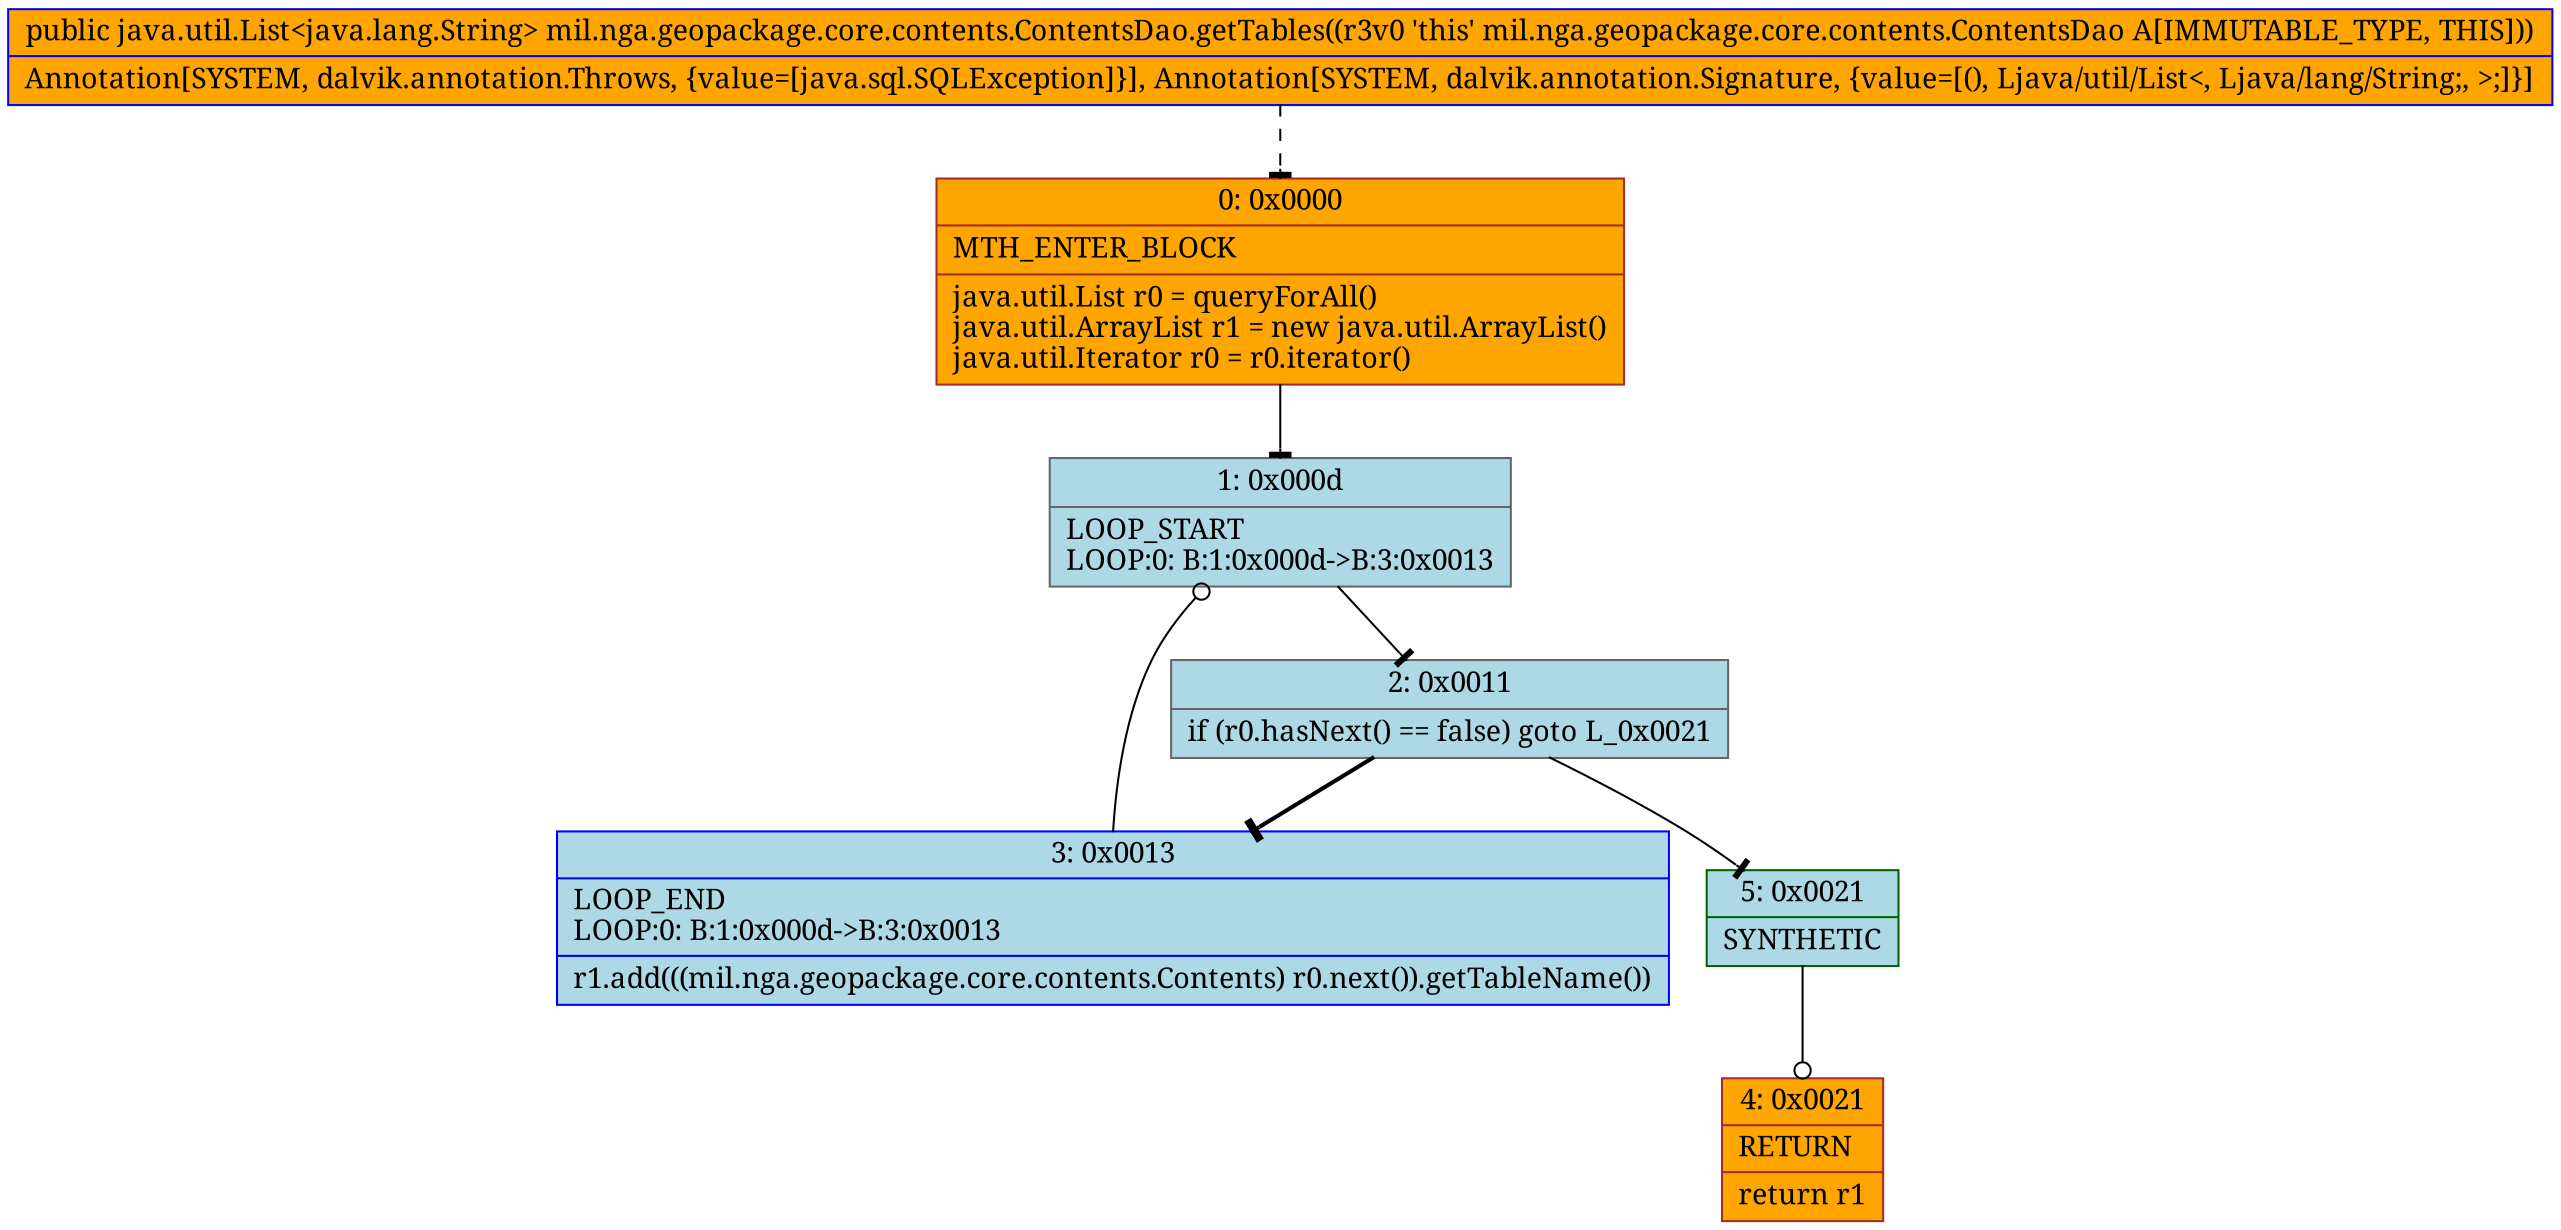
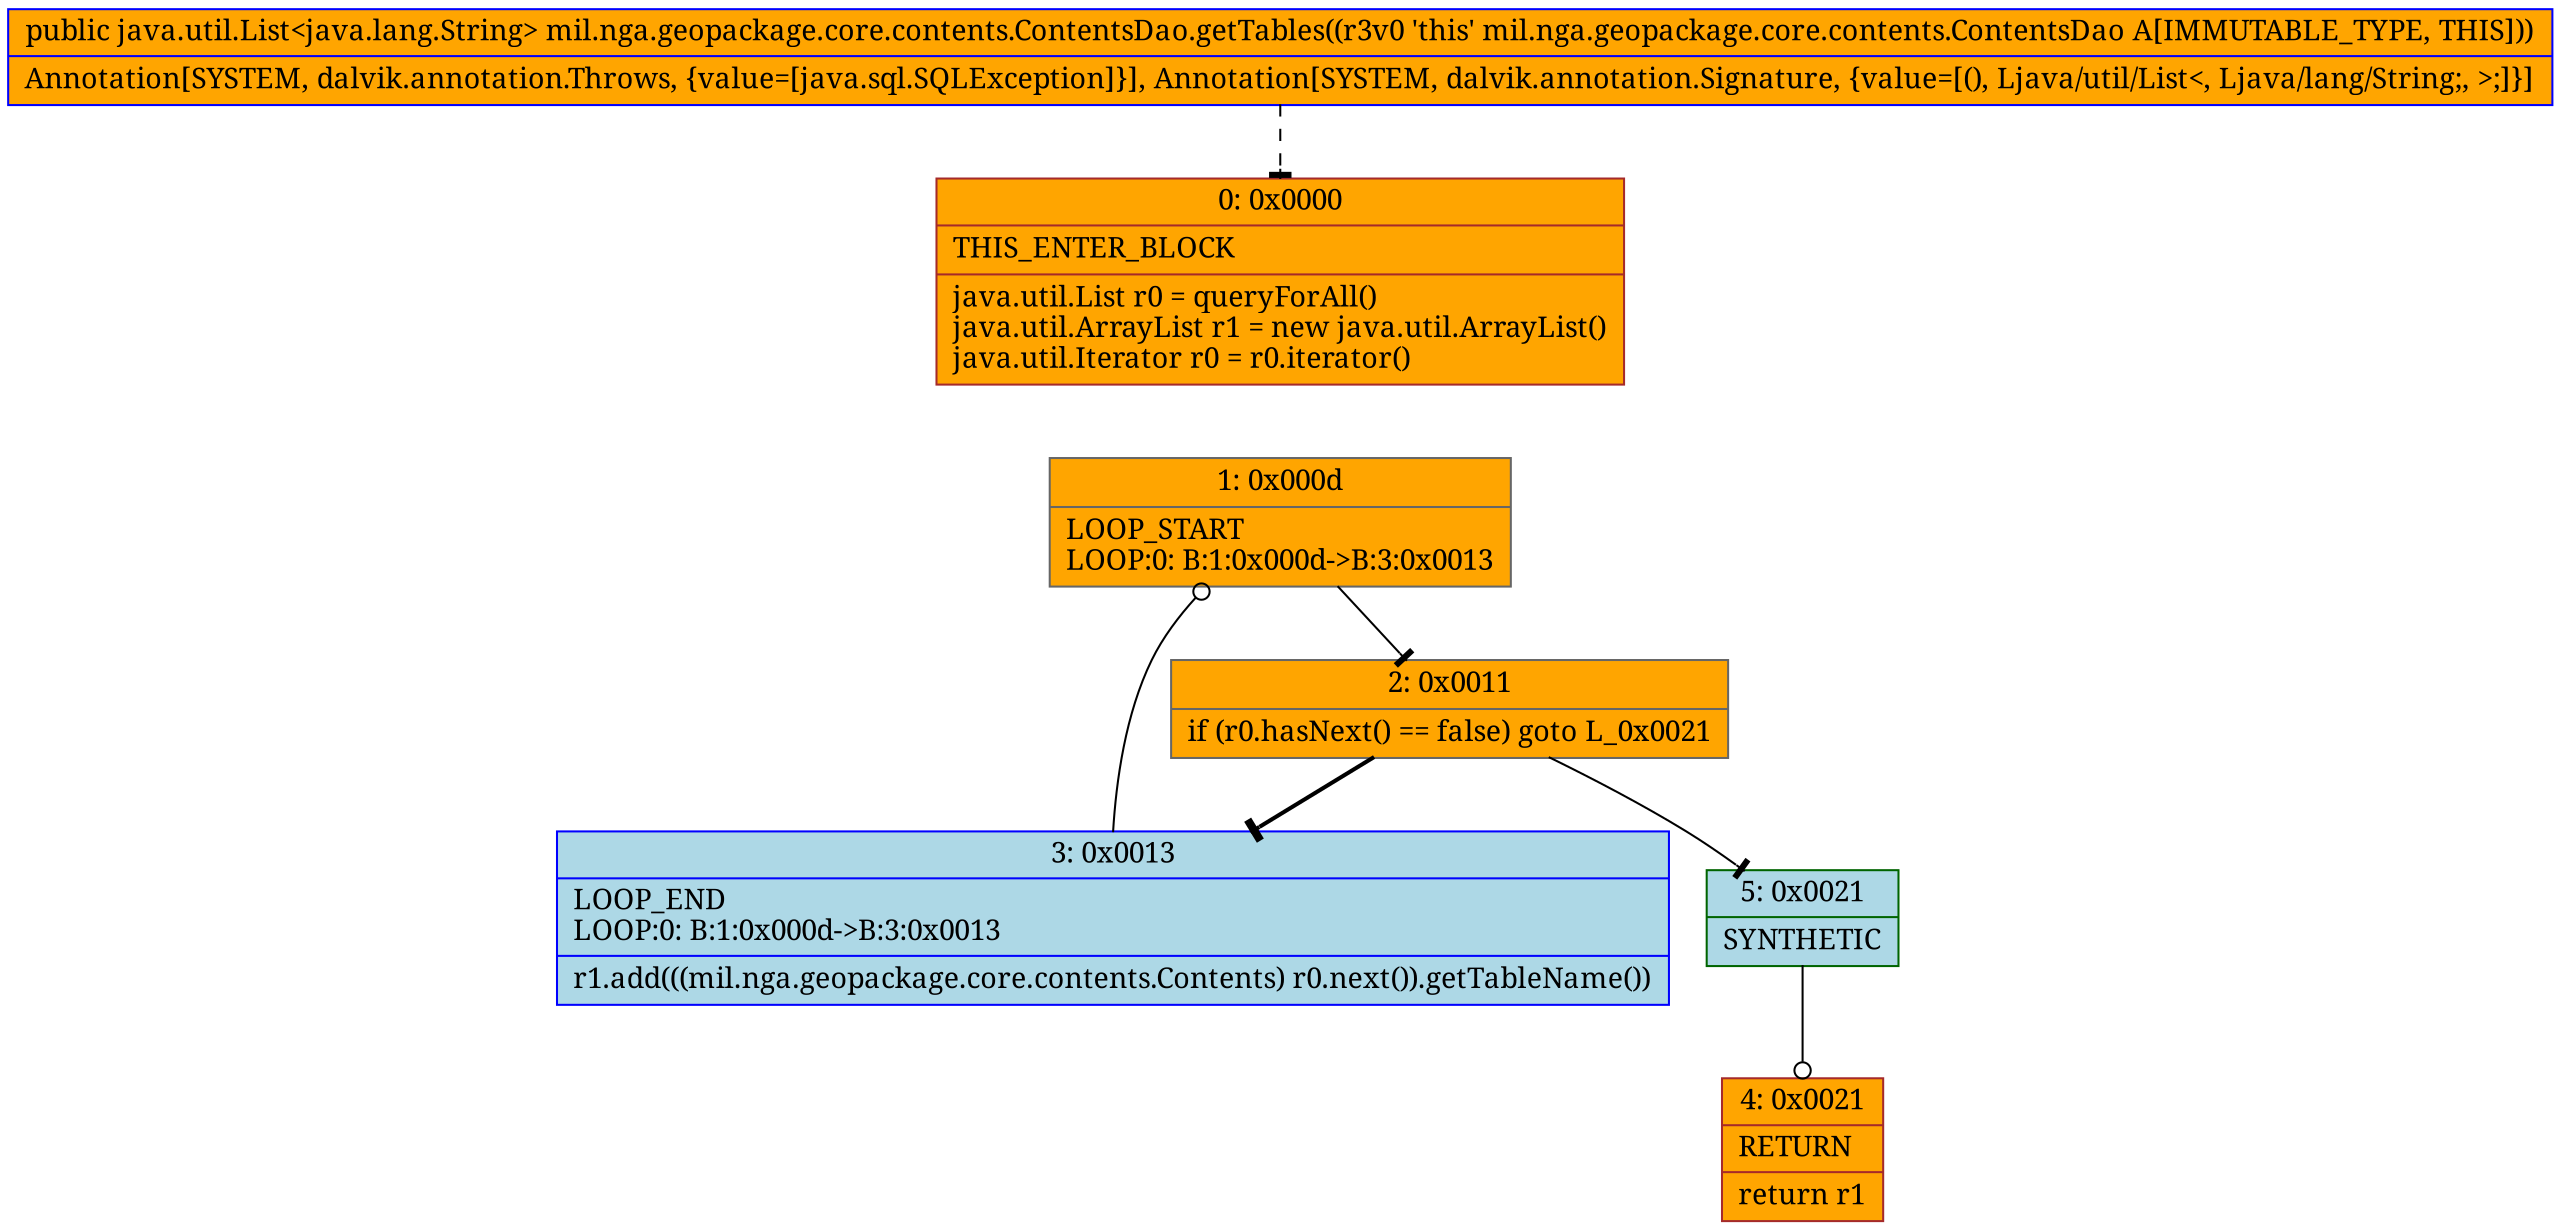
node "0: 0x0000": text "MTH_ENTER_BLOCK" -> "THIS_ENTER_BLOCK"
edge "0: 0x0000" -> "1: 0x000d": removed
node "1: 0x000d": fillcolor lightblue -> orange
node "2: 0x0011": fillcolor lightblue -> orange
